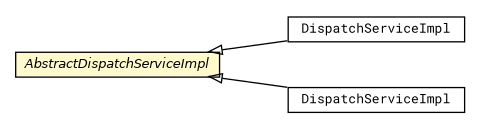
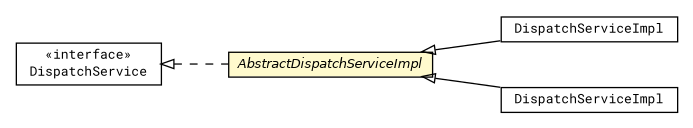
node "DispatchService": added
